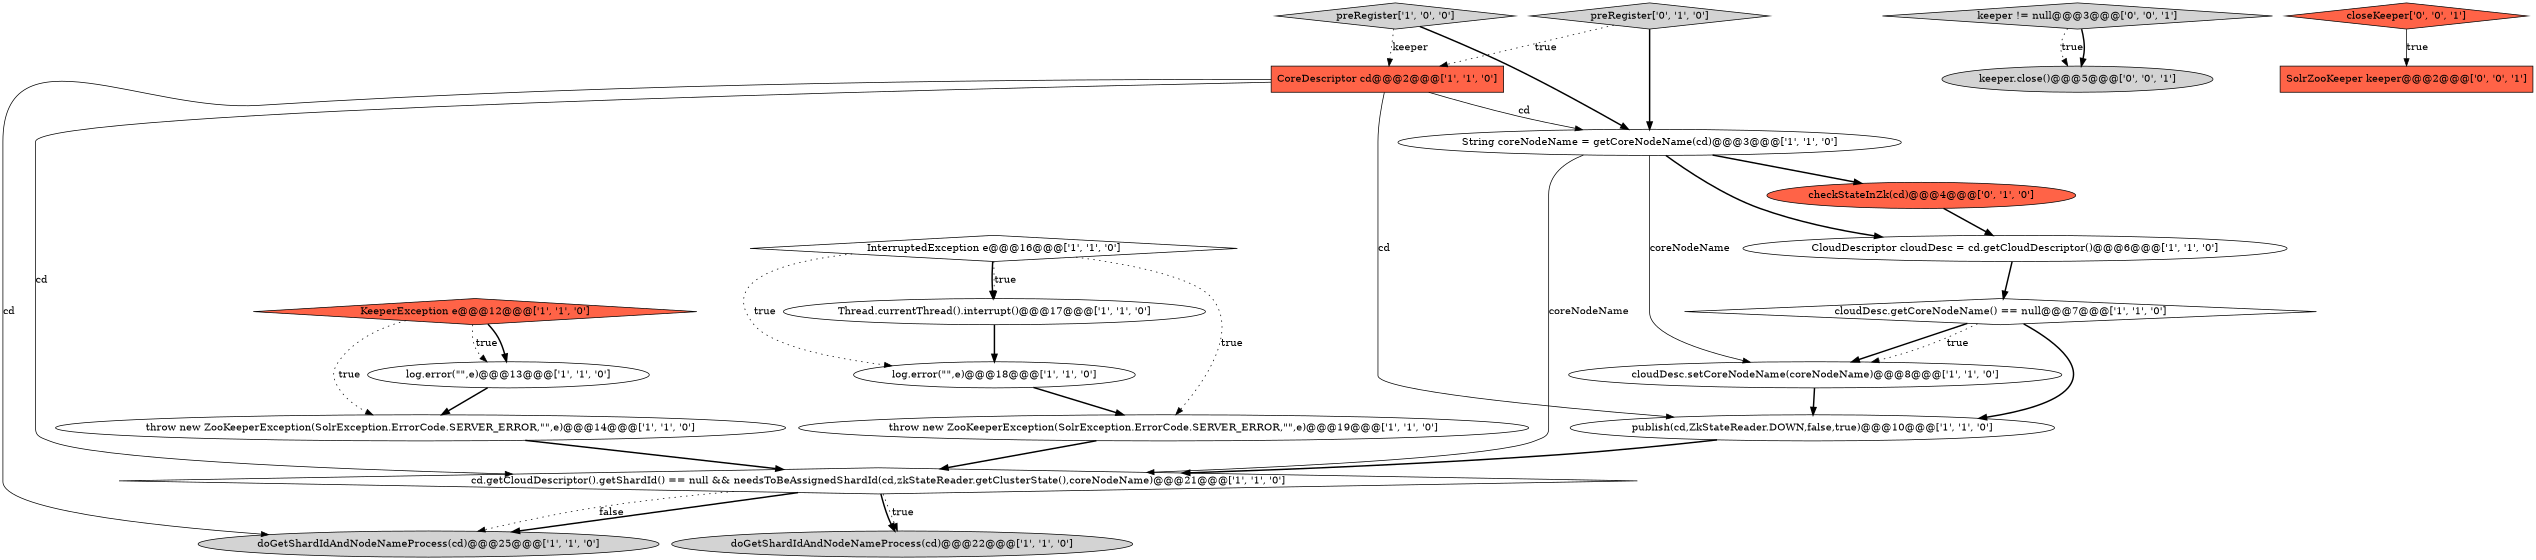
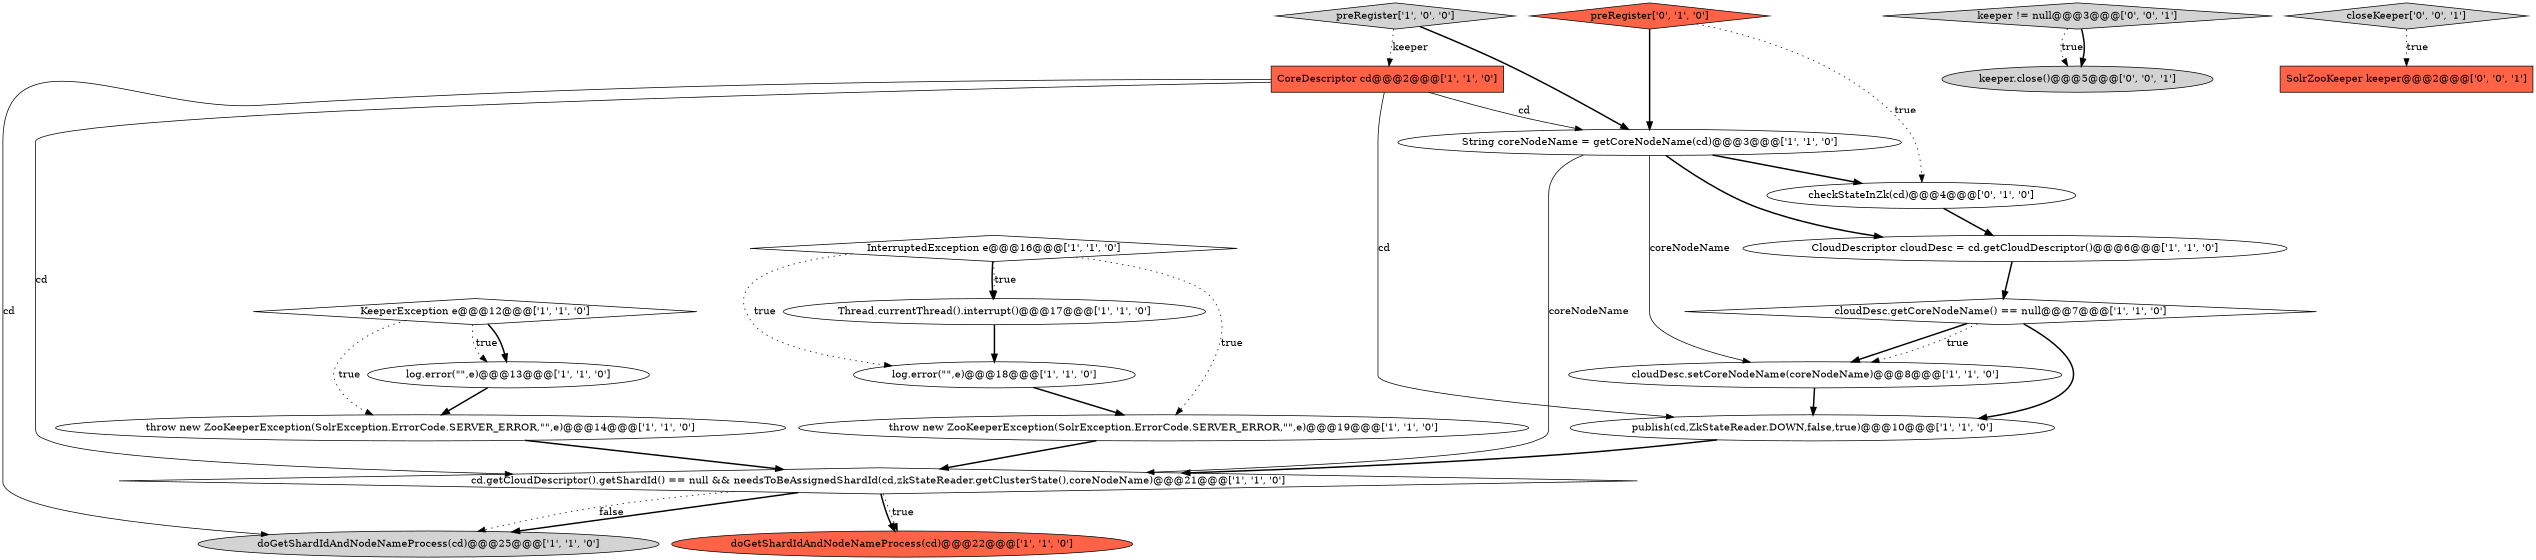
node "preRegister['0', '1', '0']": fillcolor lightgray -> tomato
node "closeKeeper['0', '0', '1']": fillcolor tomato -> lightgray
edge "closeKeeper['0', '0', '1']" -> "SolrZooKeeper keeper@@@2@@@['0', '0', '1']": style solid -> dotted
edge "preRegister['0', '1', '0']" -> "CoreDescriptor cd@@@2@@@['1', '1', '0']": now "preRegister['0', '1', '0']" -> "checkStateInZk(cd)@@@4@@@['0', '1', '0']"
node "checkStateInZk(cd)@@@4@@@['0', '1', '0']": fillcolor tomato -> white
node "KeeperException e@@@12@@@['1', '1', '0']": fillcolor tomato -> white
node "doGetShardIdAndNodeNameProcess(cd)@@@22@@@['1', '1', '0']": fillcolor lightgray -> tomato
